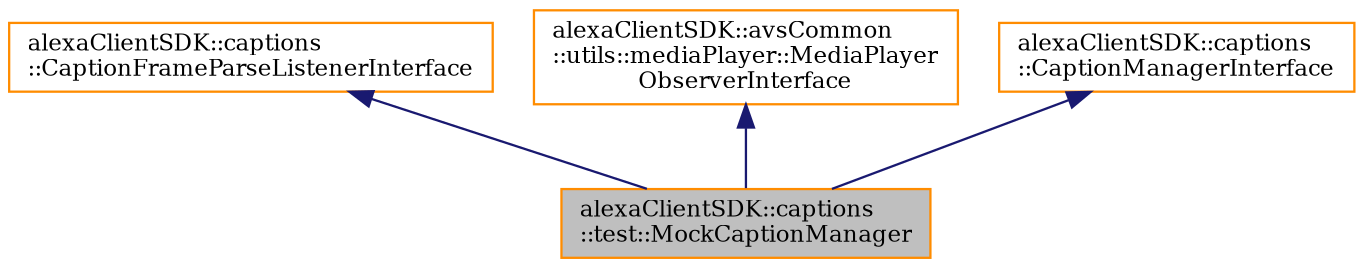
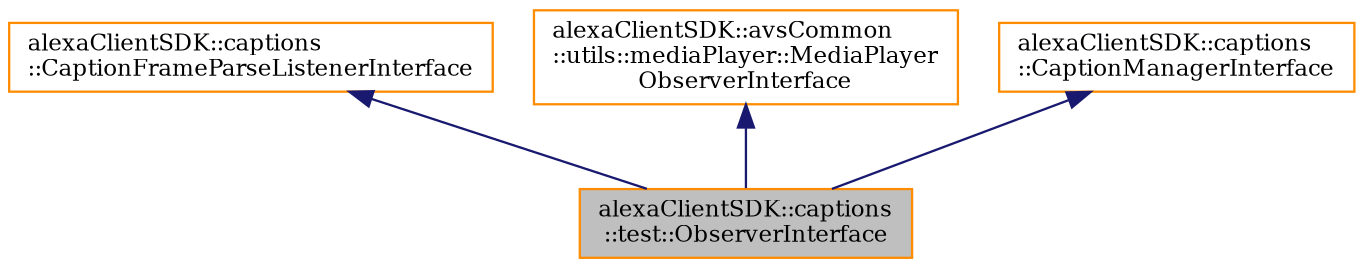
node "alexaClientSDK::captions ::test::MockCaptionManager": label "alexaClientSDK::captions ::test::MockCaptionManager" -> "alexaClientSDK::captions ::test::ObserverInterface"
